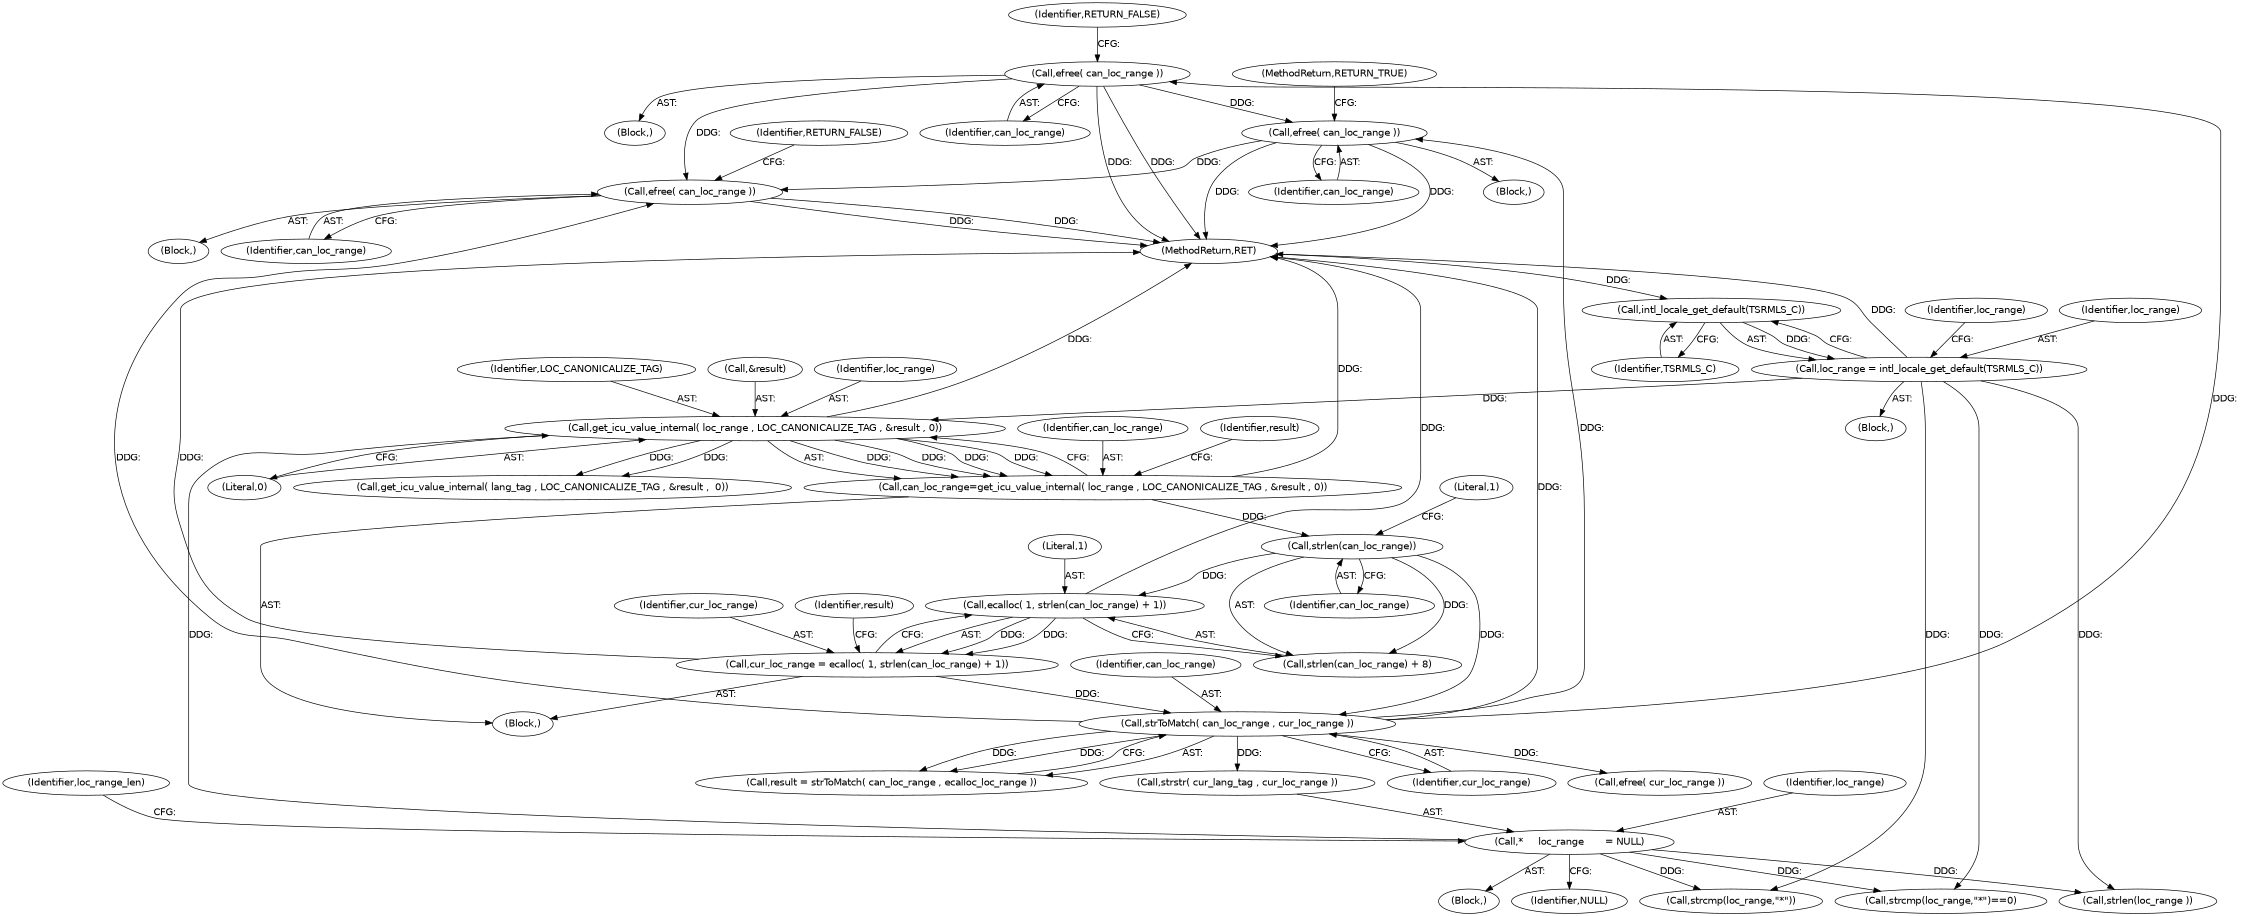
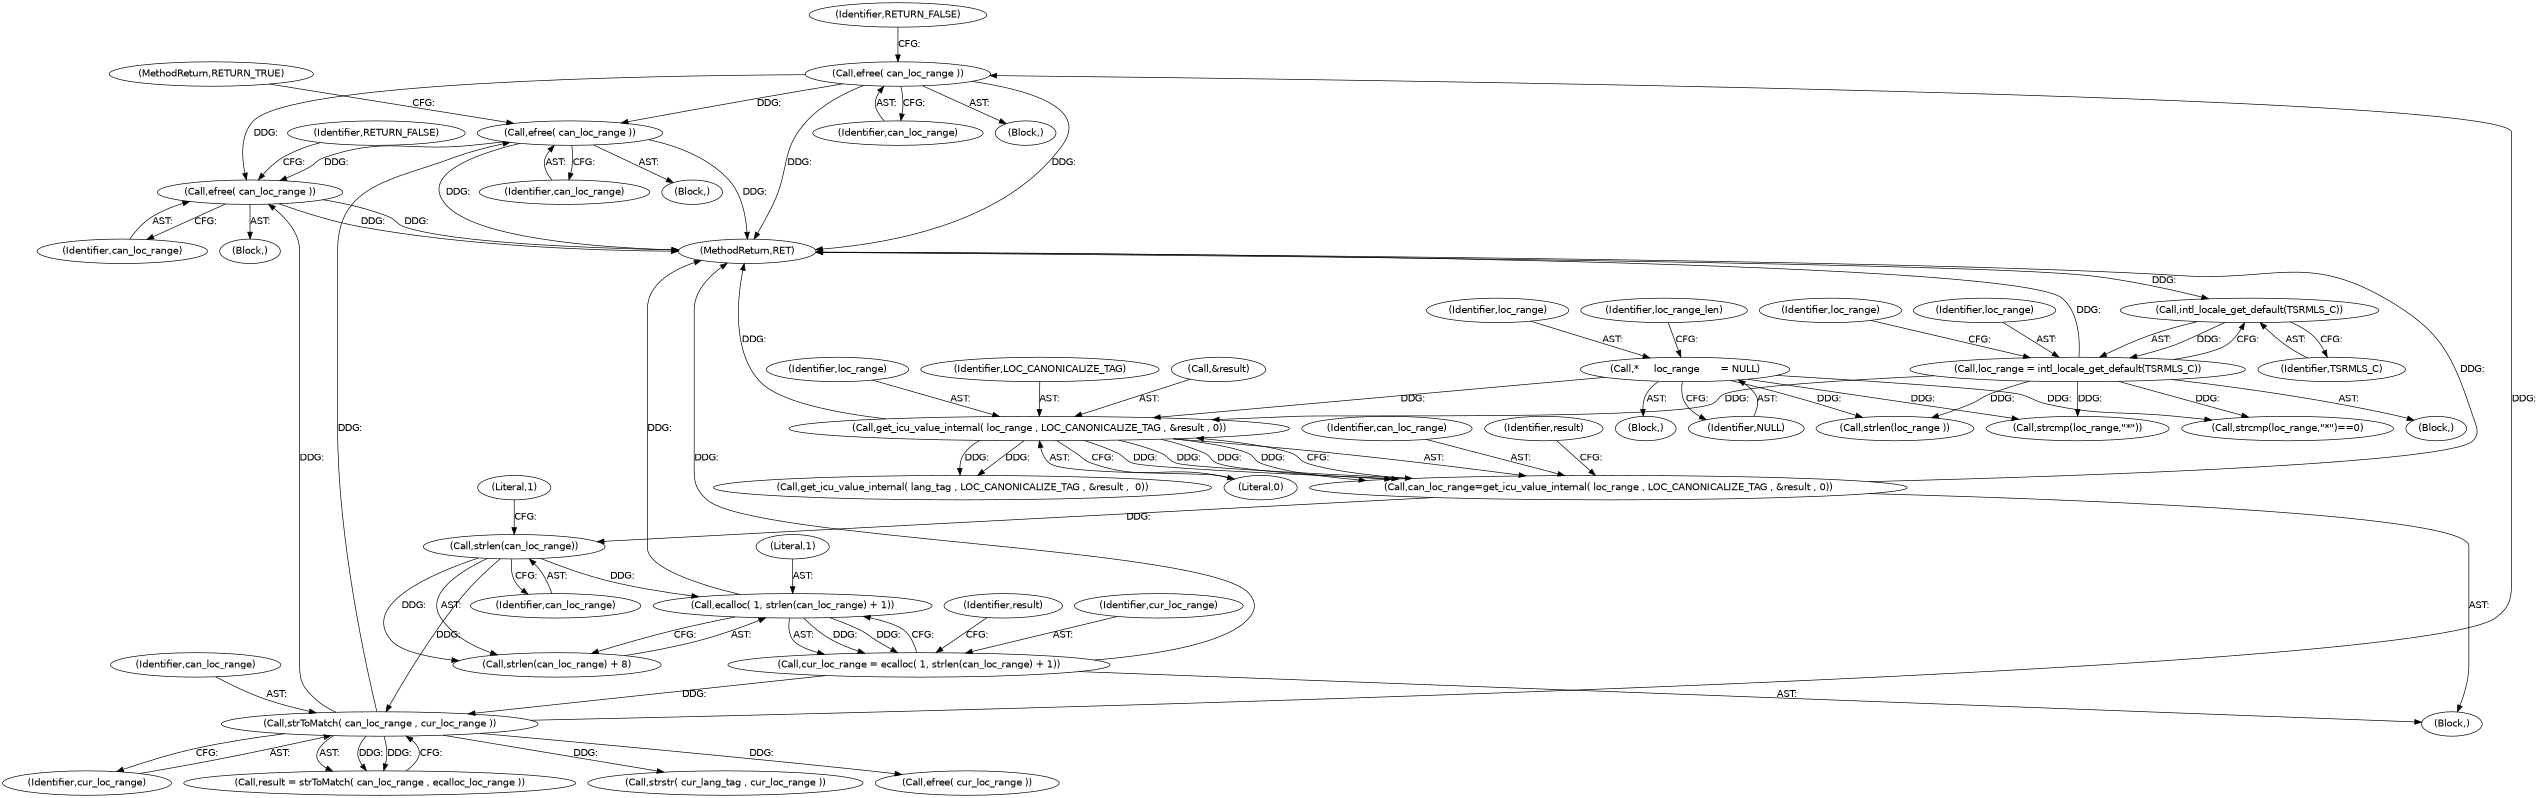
edge "(Call,strToMatch( can_loc_range , cur_loc_range ))" -> "(MethodReturn,RET)": removed, label "DDG:"
edge "(Call,strstr( cur_lang_tag , cur_loc_range ))" -> "(Call,*     loc_range       = NULL)": now "(Identifier,NULL)" -> "(Call,*     loc_range       = NULL)"
